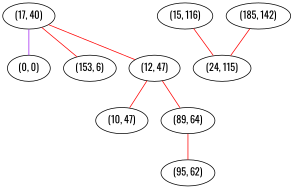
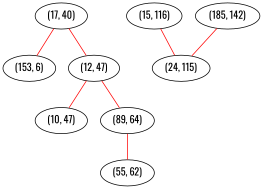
node "(0, 0)": removed
node "(95, 62)": label "(95, 62)" -> "(55, 62)"
